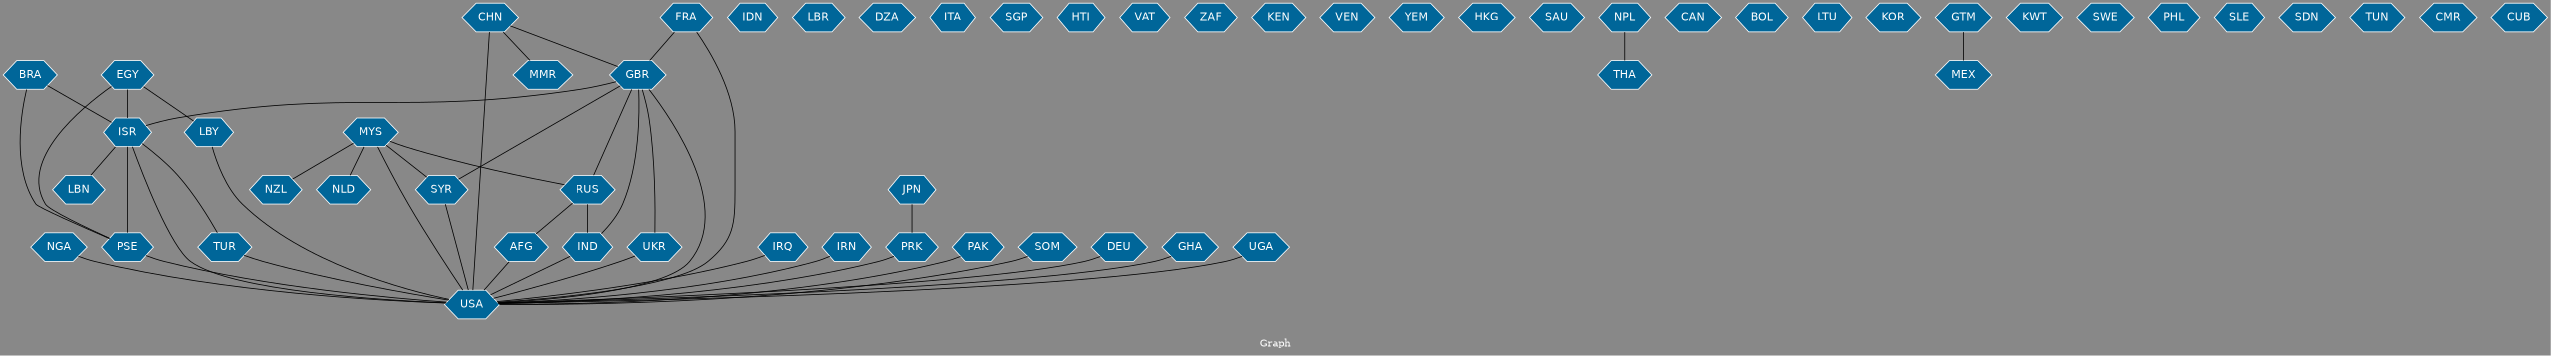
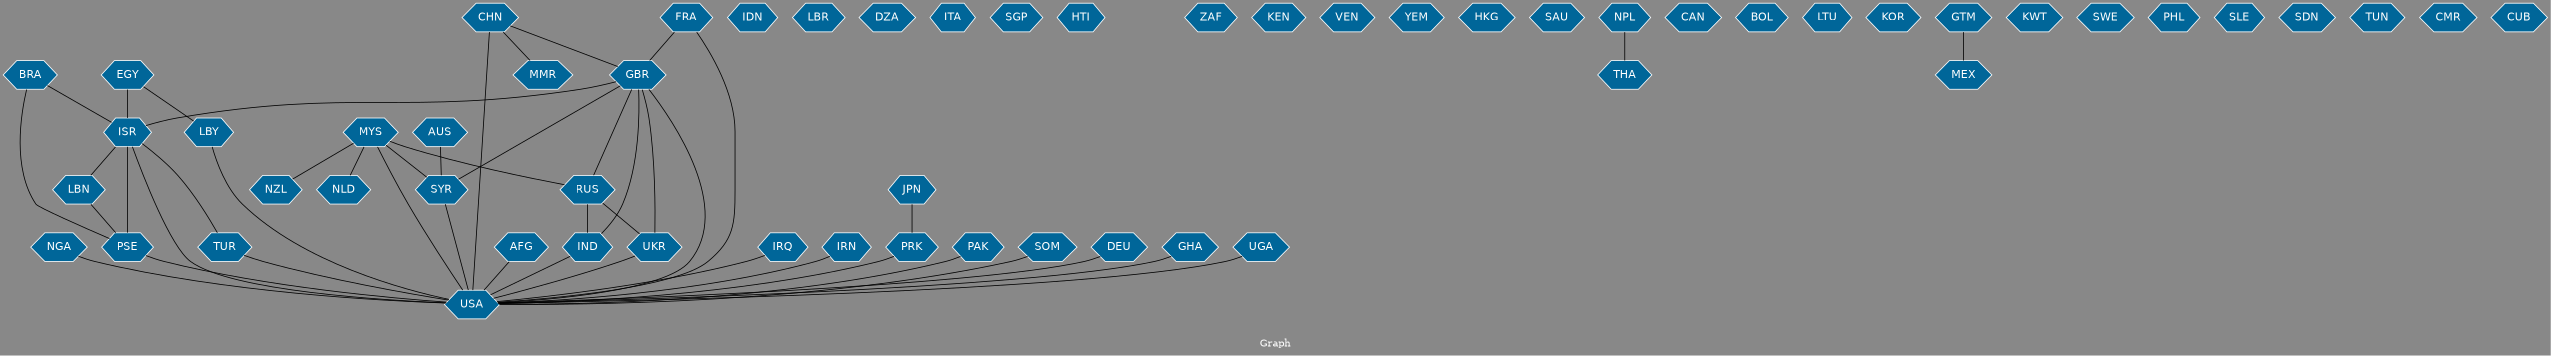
node "VAT": removed
node "AUS": added
edge "EGY" -- "PSE": now "LBN" -- "PSE"
edge "RUS" -- "AFG": now "RUS" -- "UKR"
